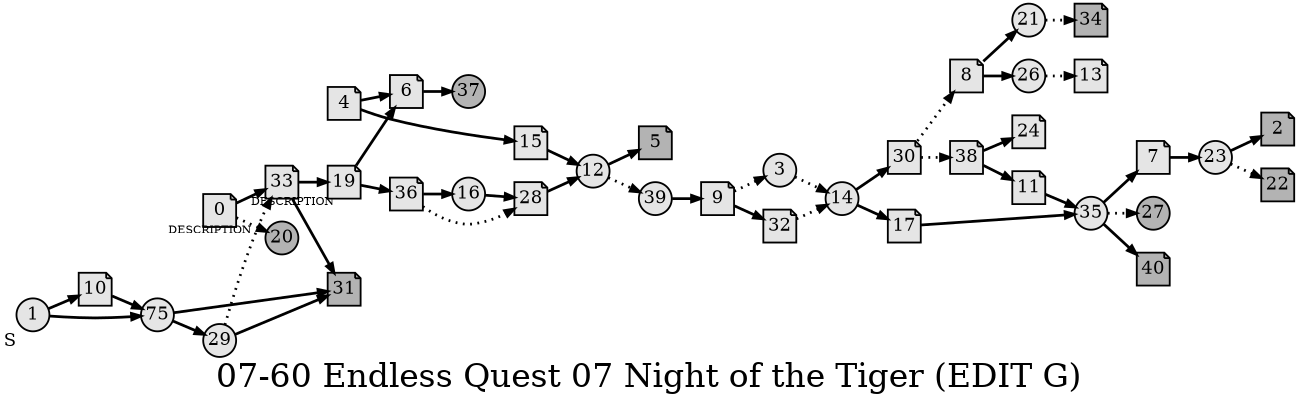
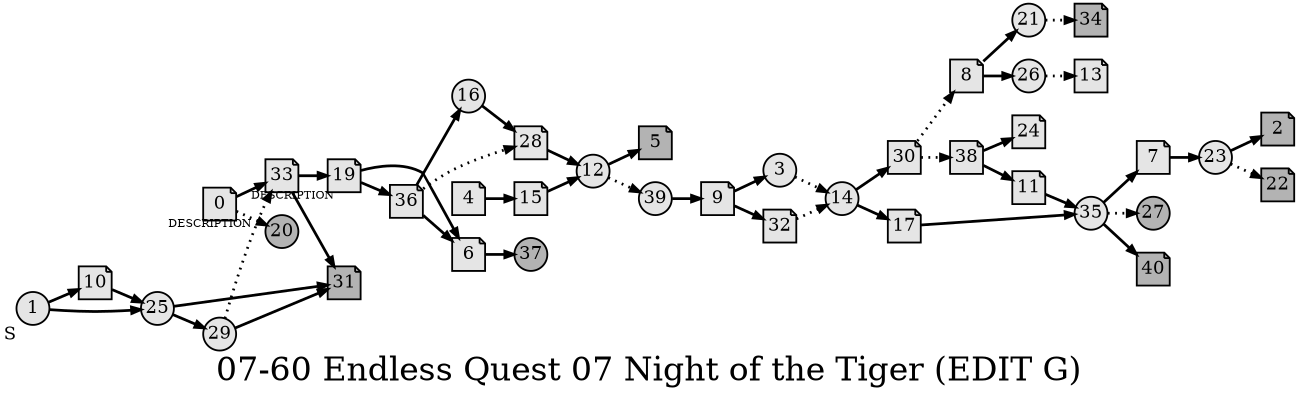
edge "4" -> "6": now "36" -> "6"
edge "9" -> "3": style dotted -> bold
node "75": label "75" -> "25"
